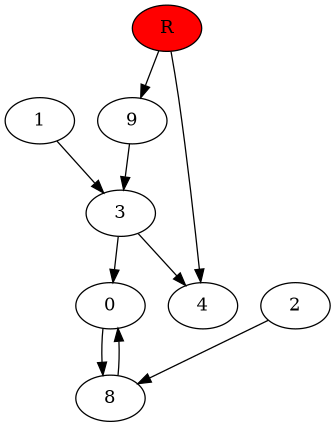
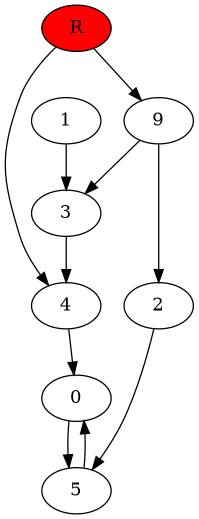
edge "9" -> "2": added
edge "3" -> "0": now "4" -> "0"
node "8": label "8" -> "5"
